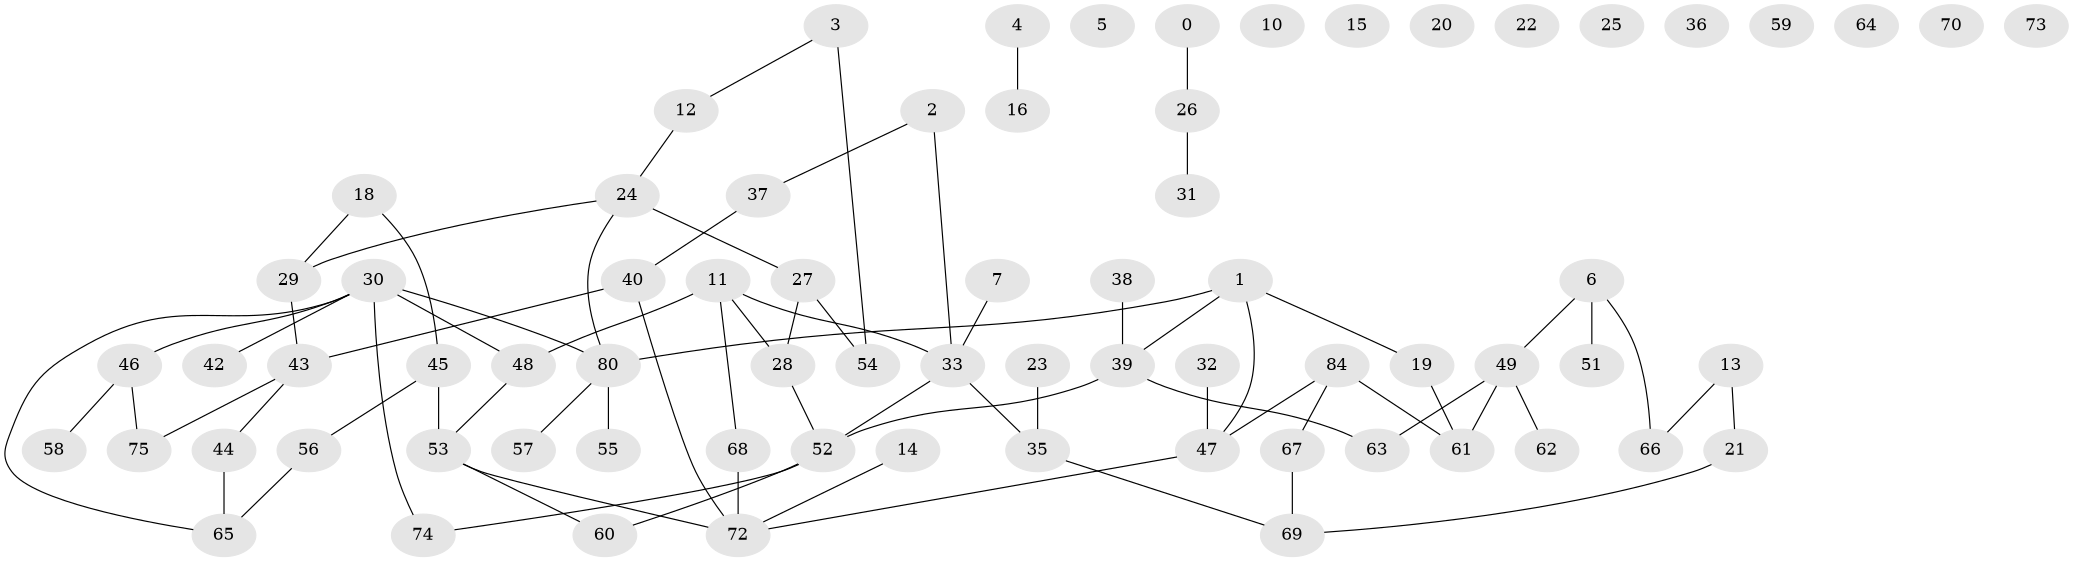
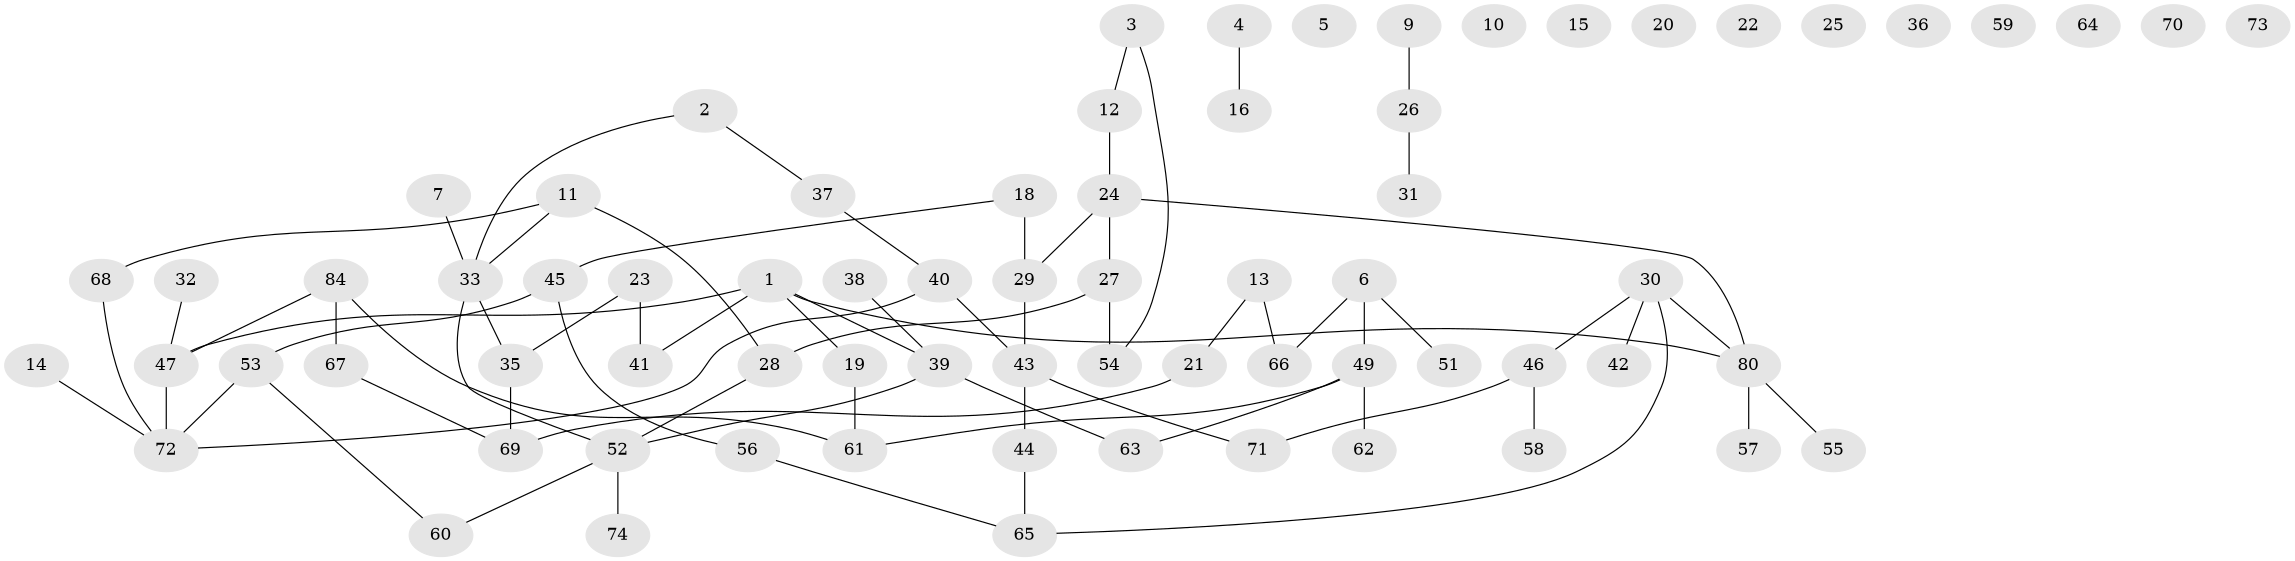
node "0": label "0" -> "9"
node "48": removed
node "41": added
edge "30" -- "74": removed
node "75": label "75" -> "71"
